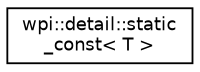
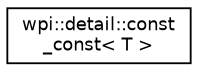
node "wpi::detail::static _const< T >": label "wpi::detail::static _const< T >" -> "wpi::detail::const _const< T >"
